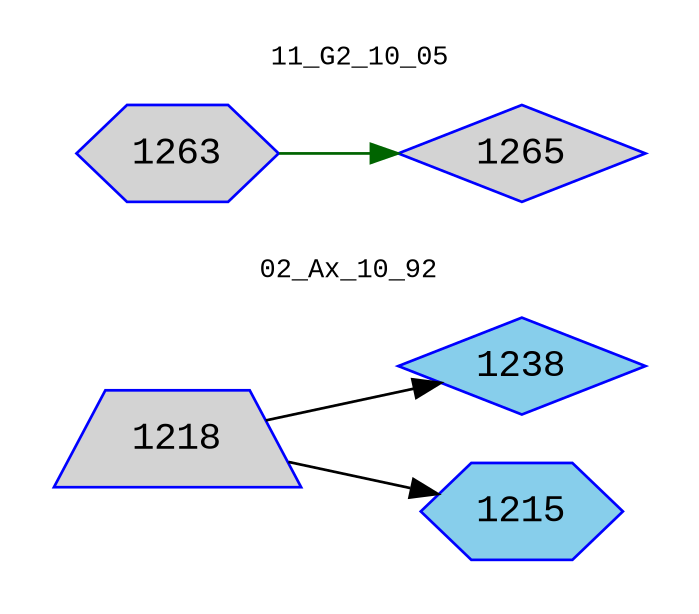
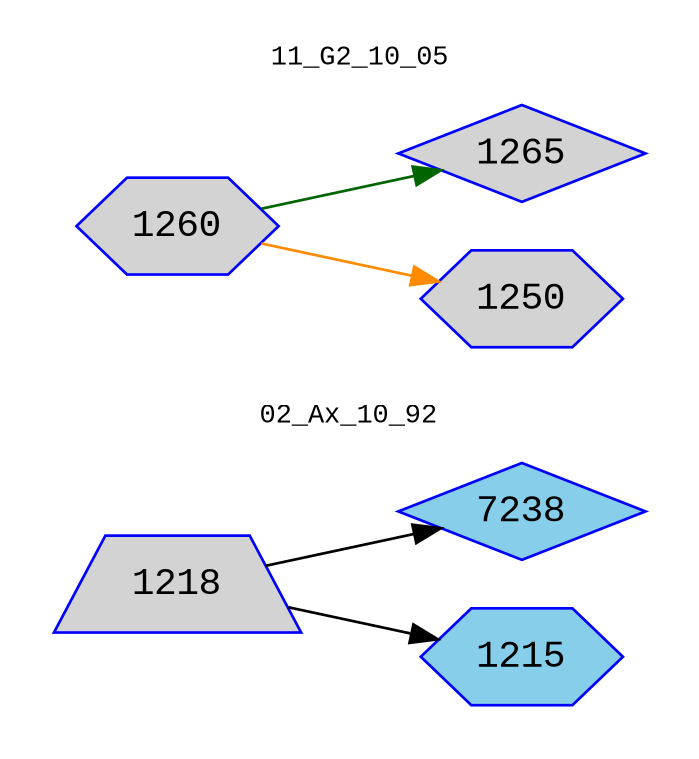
node "1263": label "1263" -> "1260"
node "1250": added
node "1238": label "1238" -> "7238"
